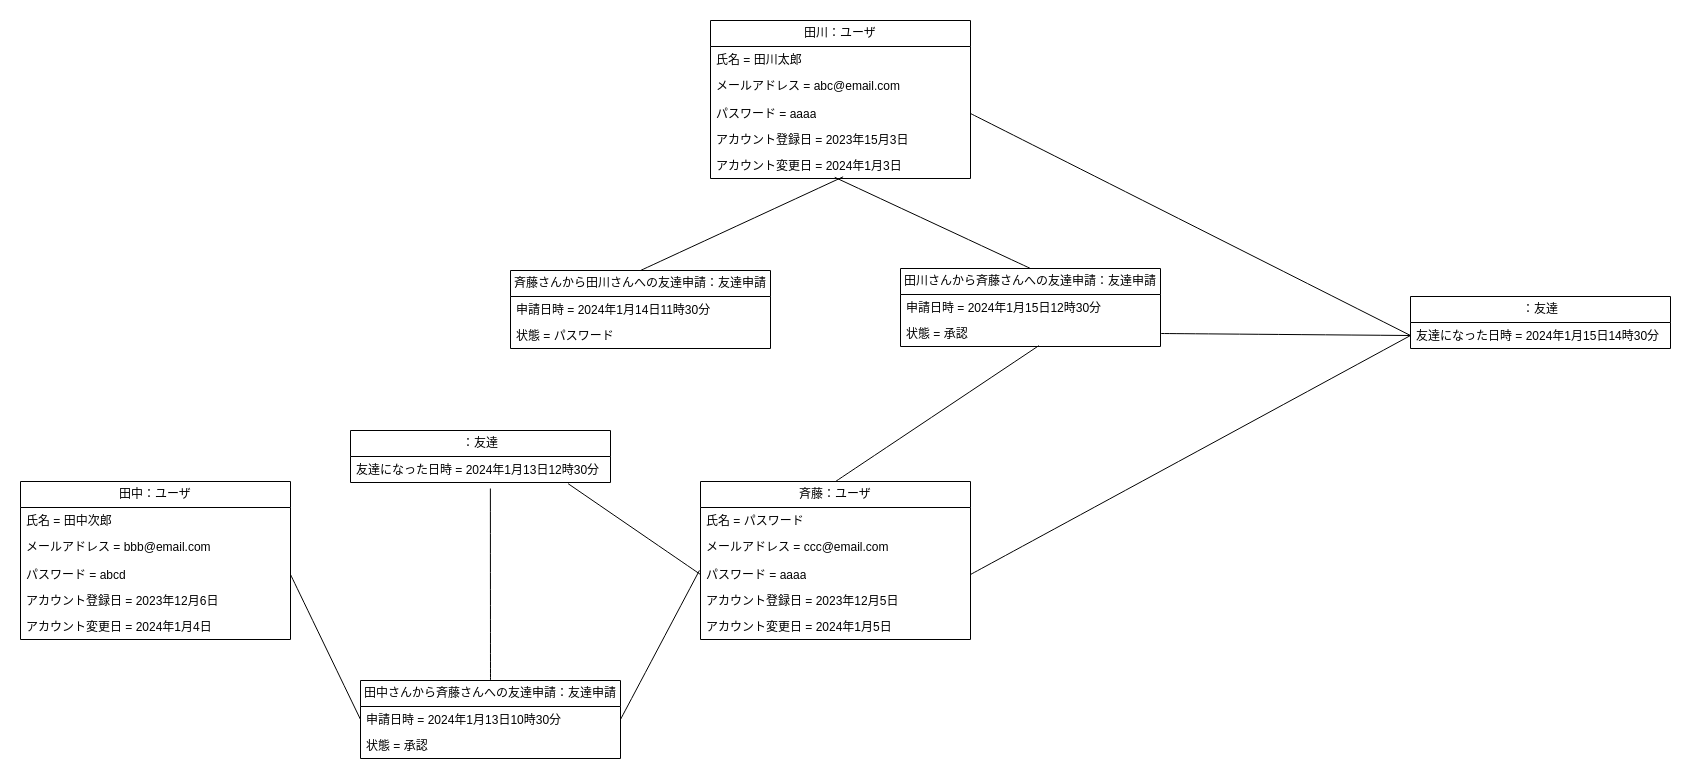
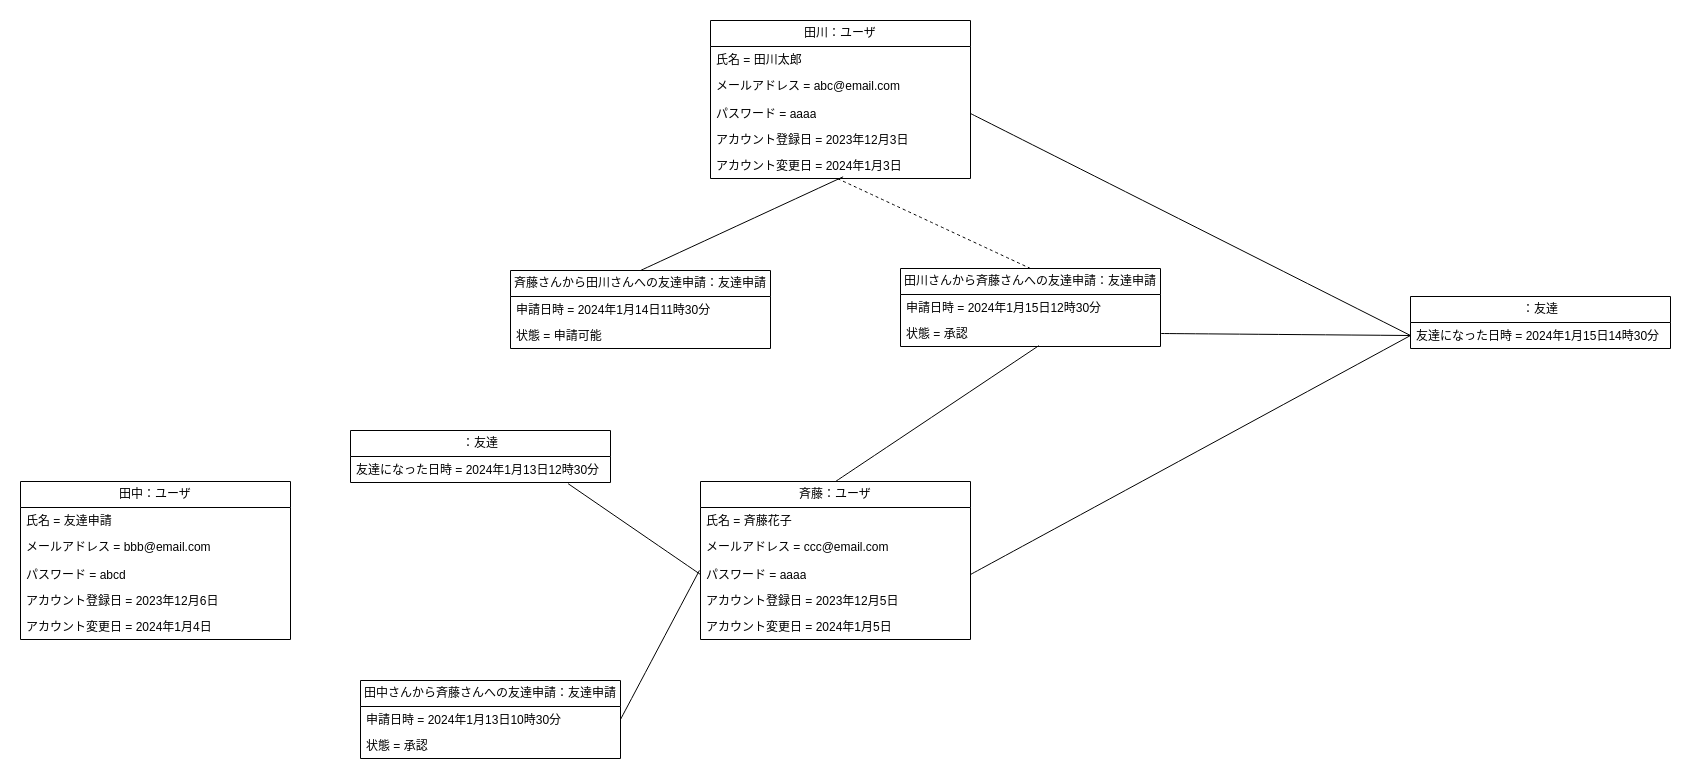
node "アカウント登録日 = 2023年15月3日": label "アカウント登録日 = 2023年15月3日" -> "アカウント登録日 = 2023年12月3日"
edge "アカウント変更日 = 2024年1月3日" -- "田川さんから斉藤さんへの友達申請：友達申請": style solid -> dashed
node "状態 = パスワード": label "状態 = パスワード" -> "状態 = 申請可能"
node "氏名 = 田中次郎": label "氏名 = 田中次郎" -> "氏名 = 友達申請"
node "氏名 = パスワード": label "氏名 = パスワード" -> "氏名 = 斉藤花子"
edge "友達になった日時 = 2024年1月13日12時30分" -- "田中さんから斉藤さんへの友達申請：友達申請": removed
edge "パスワード = abcd" -- "申請日時 = 2024年1月13日10時30分": removed
